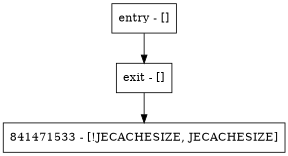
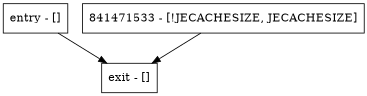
edge "exit - []" -> "841471533 - [!JECACHESIZE, JECACHESIZE]": reversed
